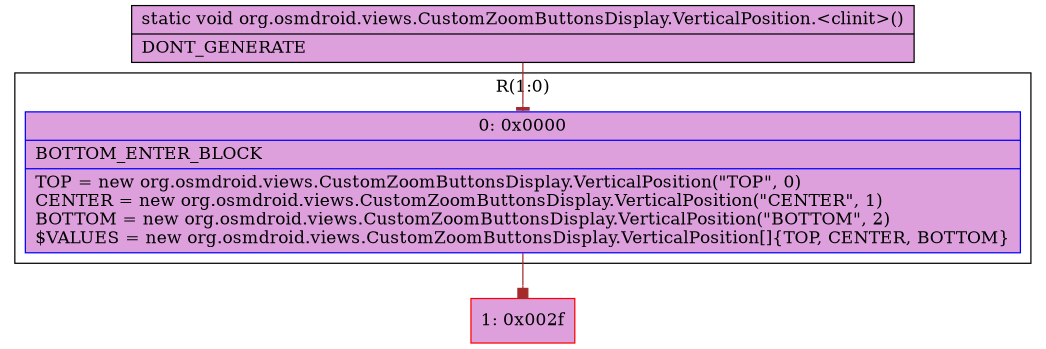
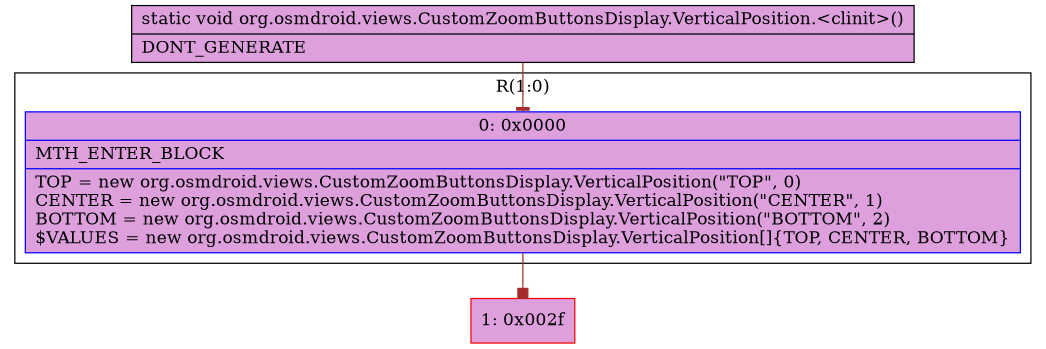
node "0: 0x0000": text "BOTTOM_ENTER_BLOCK" -> "MTH_ENTER_BLOCK"
